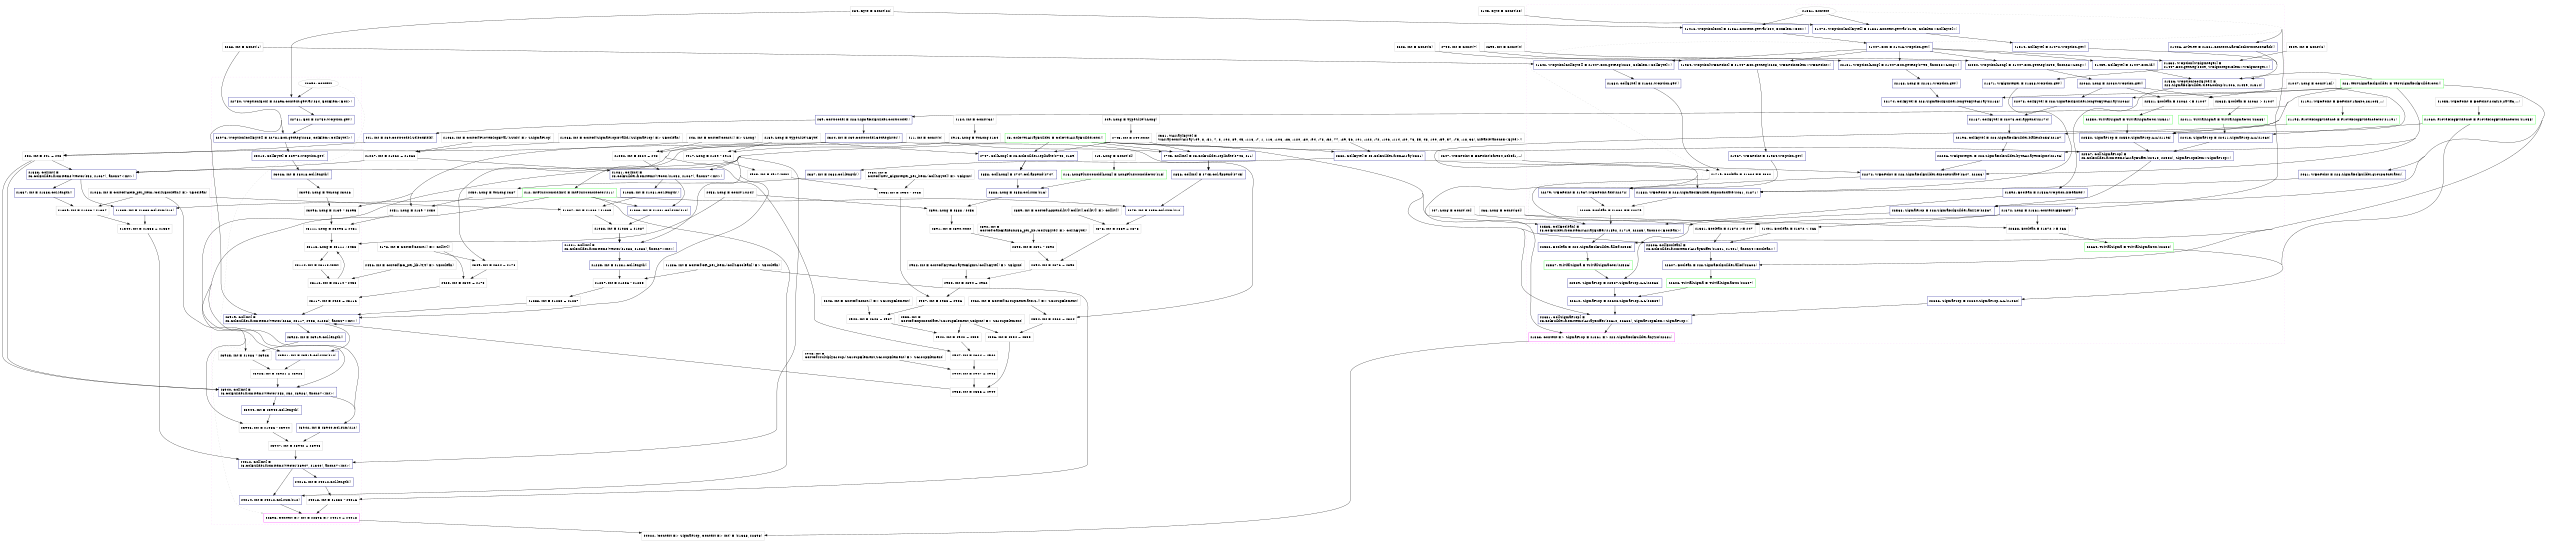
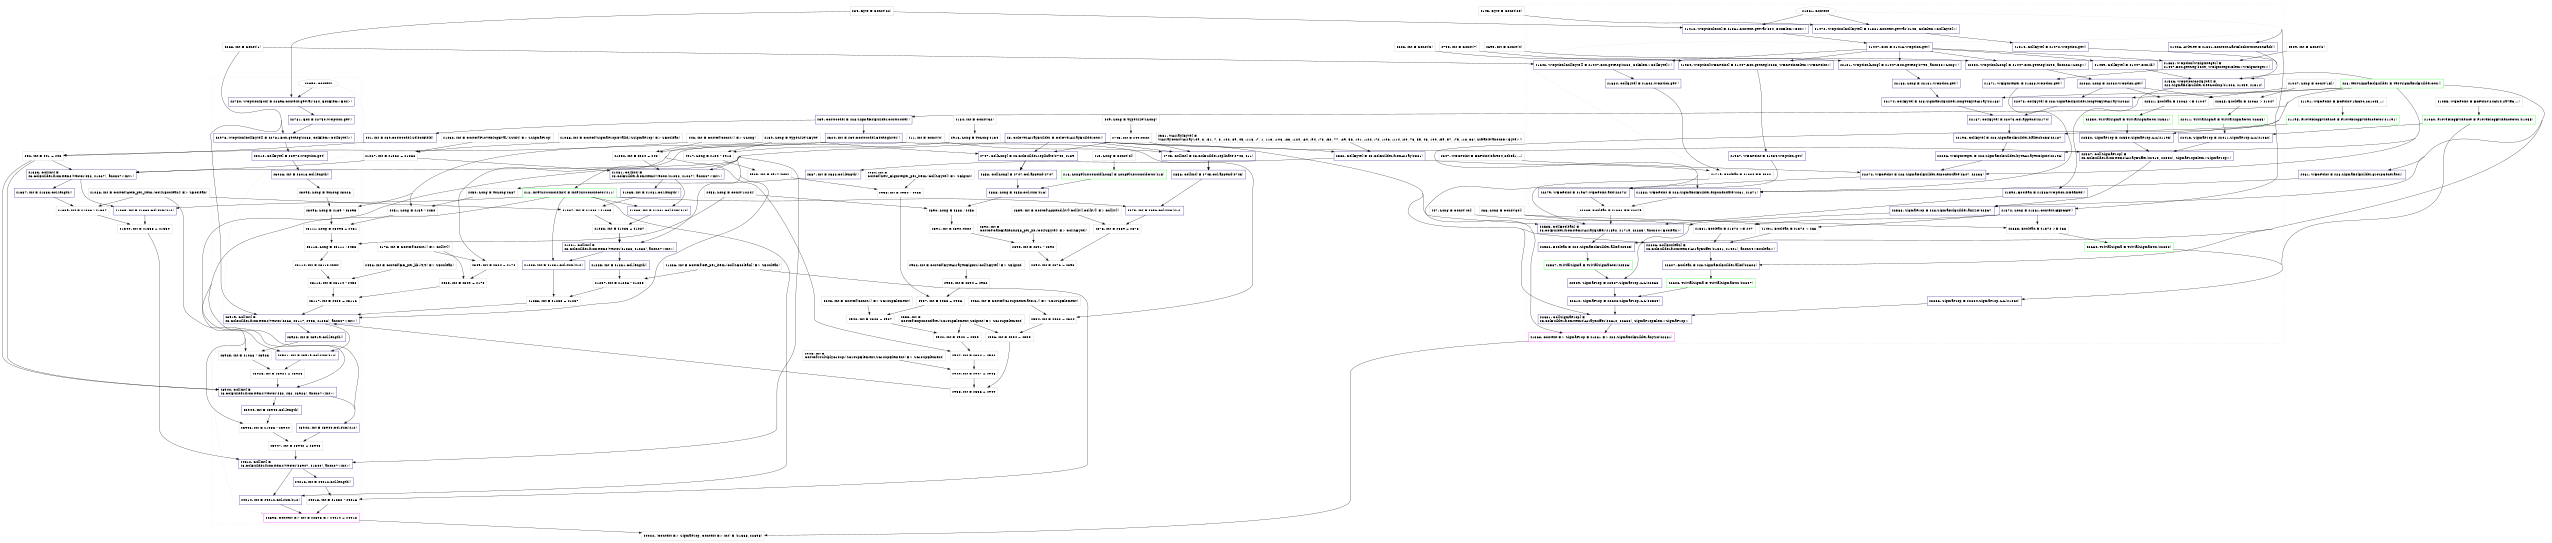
edge "s1047: Long = Const(15l)" -> "s2552: SigmaProp = s2550.SigmaProp.&&(s1195)": now "s1047: Long = Const(15l)" -> "s2385: Boolean = s2062 > s1047"
node "s3: ColOverArrayBuilder = ColOverArrayBuilderCtor()": color green -> darkblue
node "s1233: Int = s1231.Col.sum(s12)": added
edge "s3116: Int = s3114 * s456" -> "s3113: Long = s3111 / s453": now "s3116: Int = s3114 * s456" -> "s3117: Int = s423 + s3116"
edge "s894: Int = s876 + s893" -> "s933: Int = s894 + s932": removed
